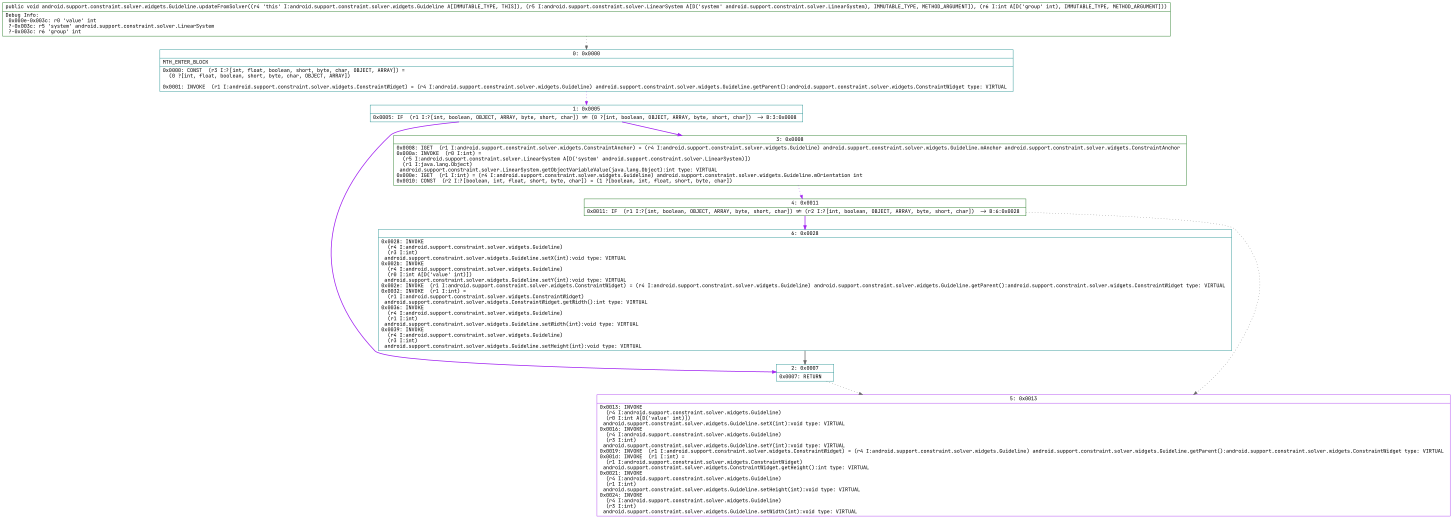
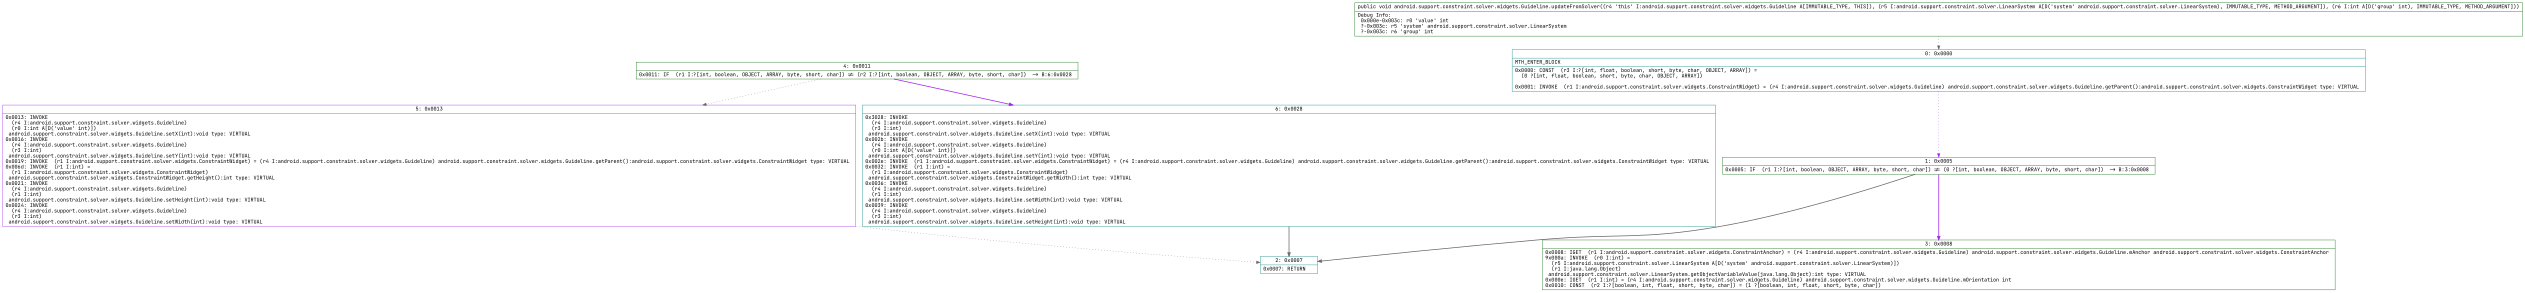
node "1: 0x0005": color teal -> darkgreen
node "3: 0x0008": text "0x000a: INVOKE  (r0 I:int) =" -> "9x000a: INVOKE  (r0 I:int) ="
edge "3: 0x0008" -> "4: 0x0011": removed
node "6: 0x0028": text "0x0028: INVOKE" -> "0x3028: INVOKE"
edge "1: 0x0005" -> "2: 0x0007": color purple -> gray40
edge "2: 0x0007" -> "5: 0x0013": reversed
node "5: 0x0013": text "0x001d: INVOKE  (r1 I:int) =" -> "0x006d: INVOKE  (r1 I:int) ="
